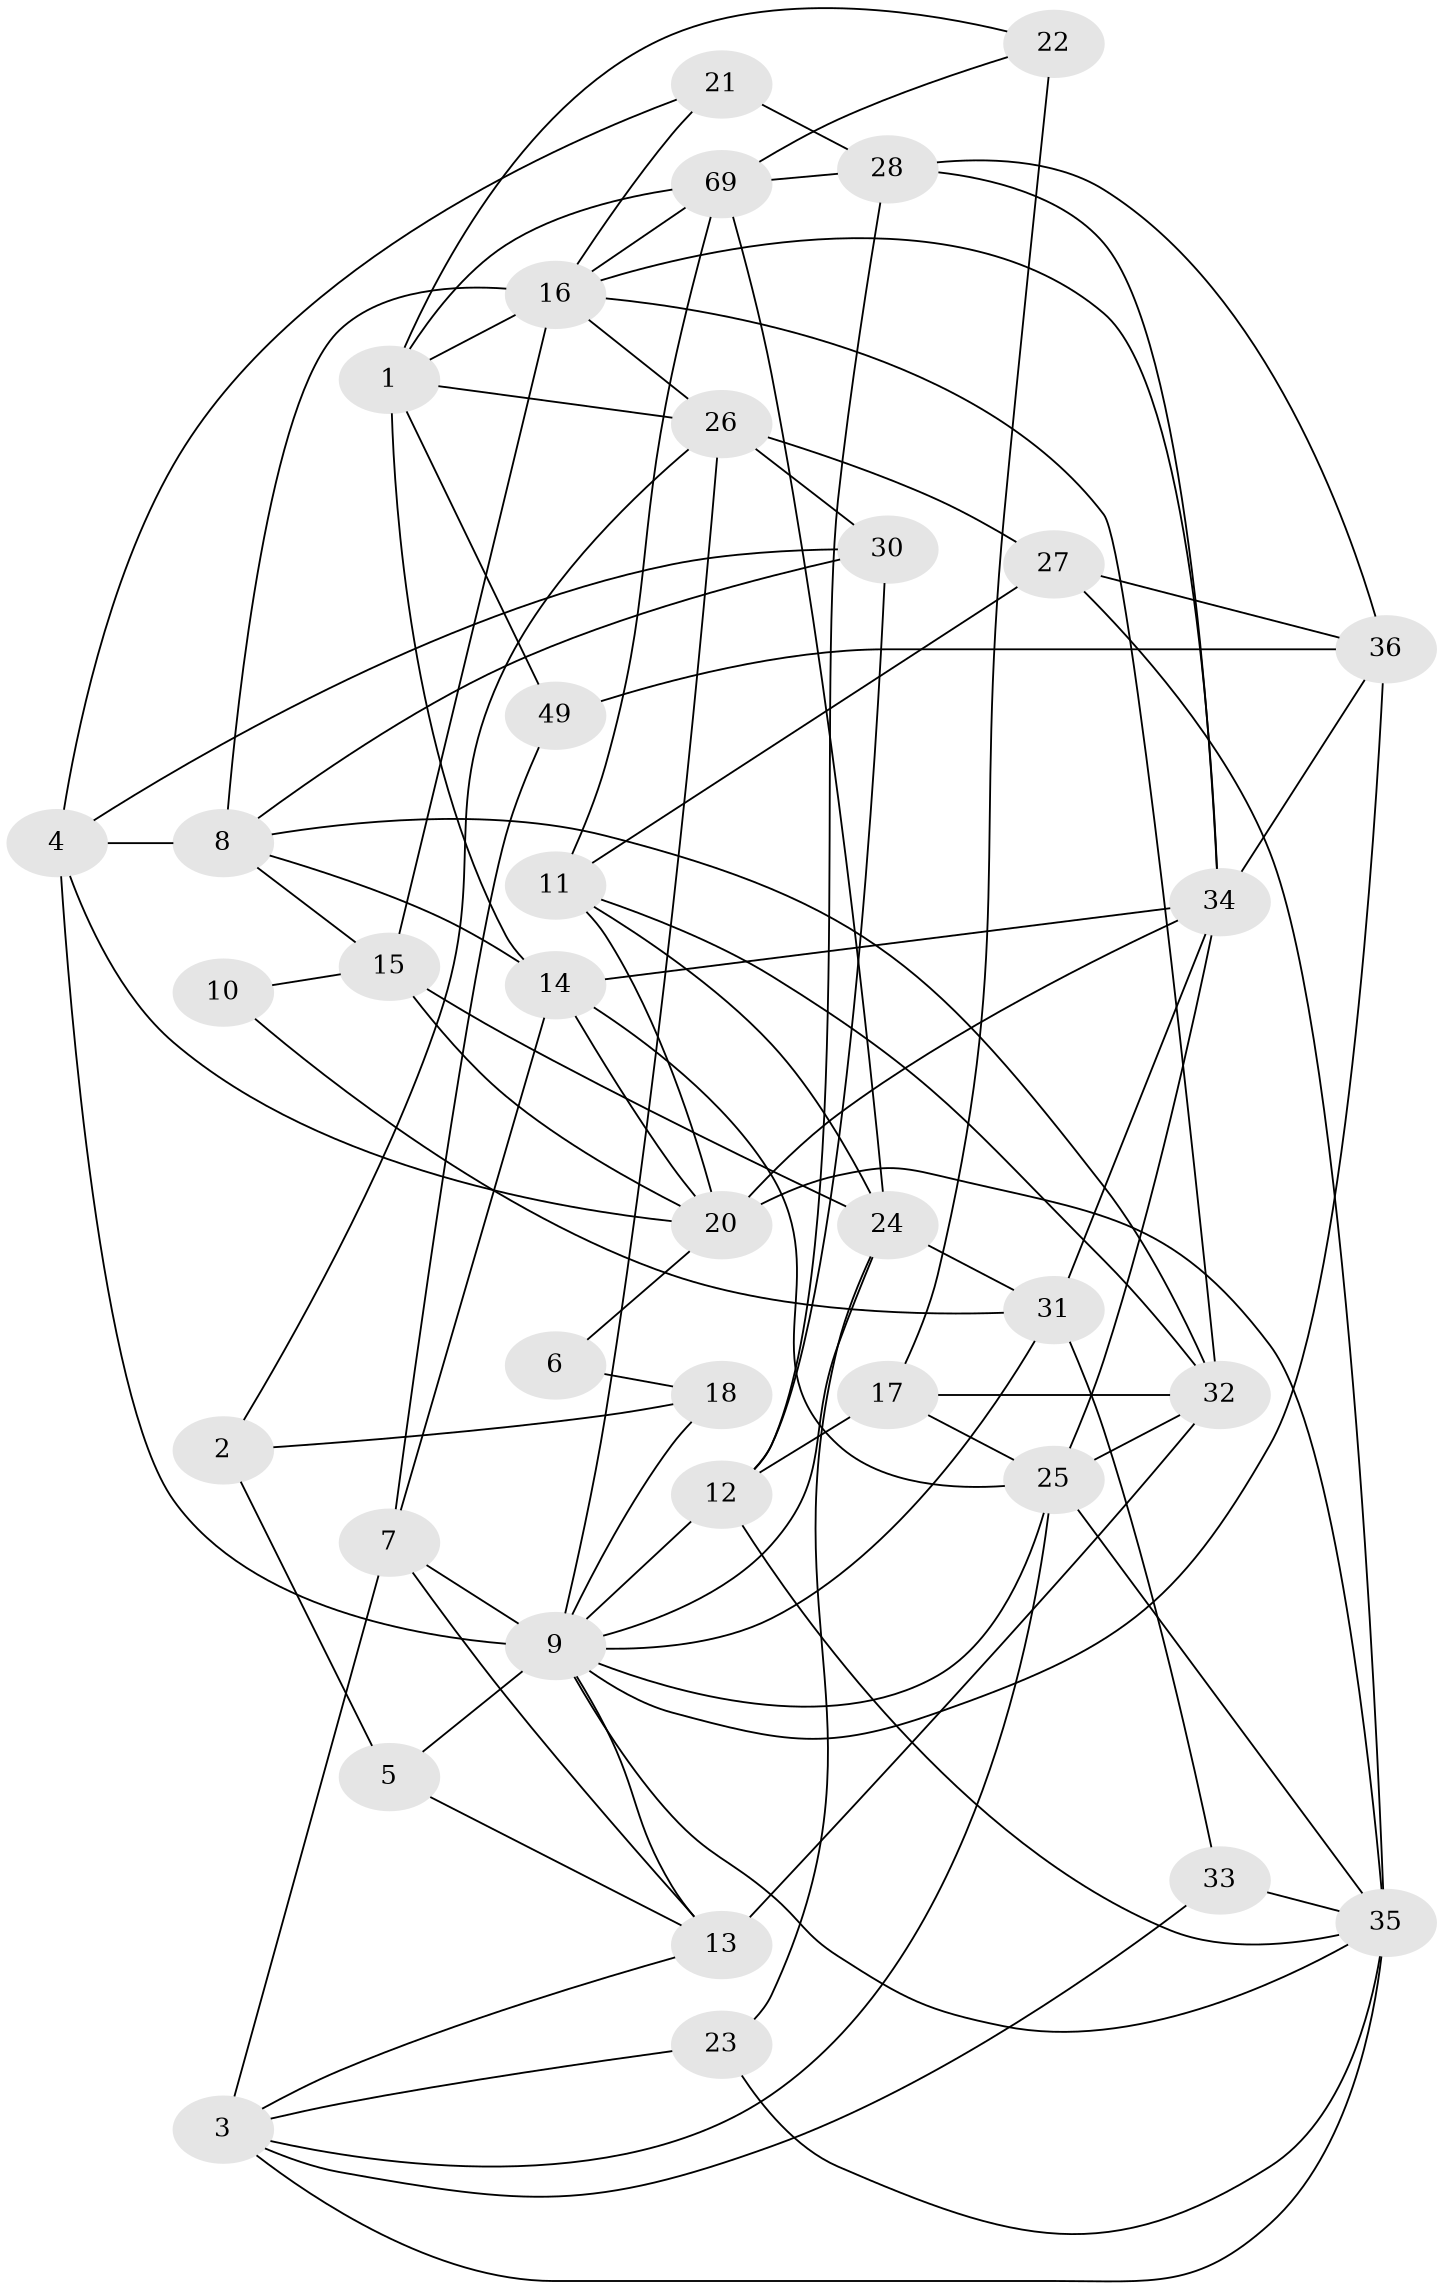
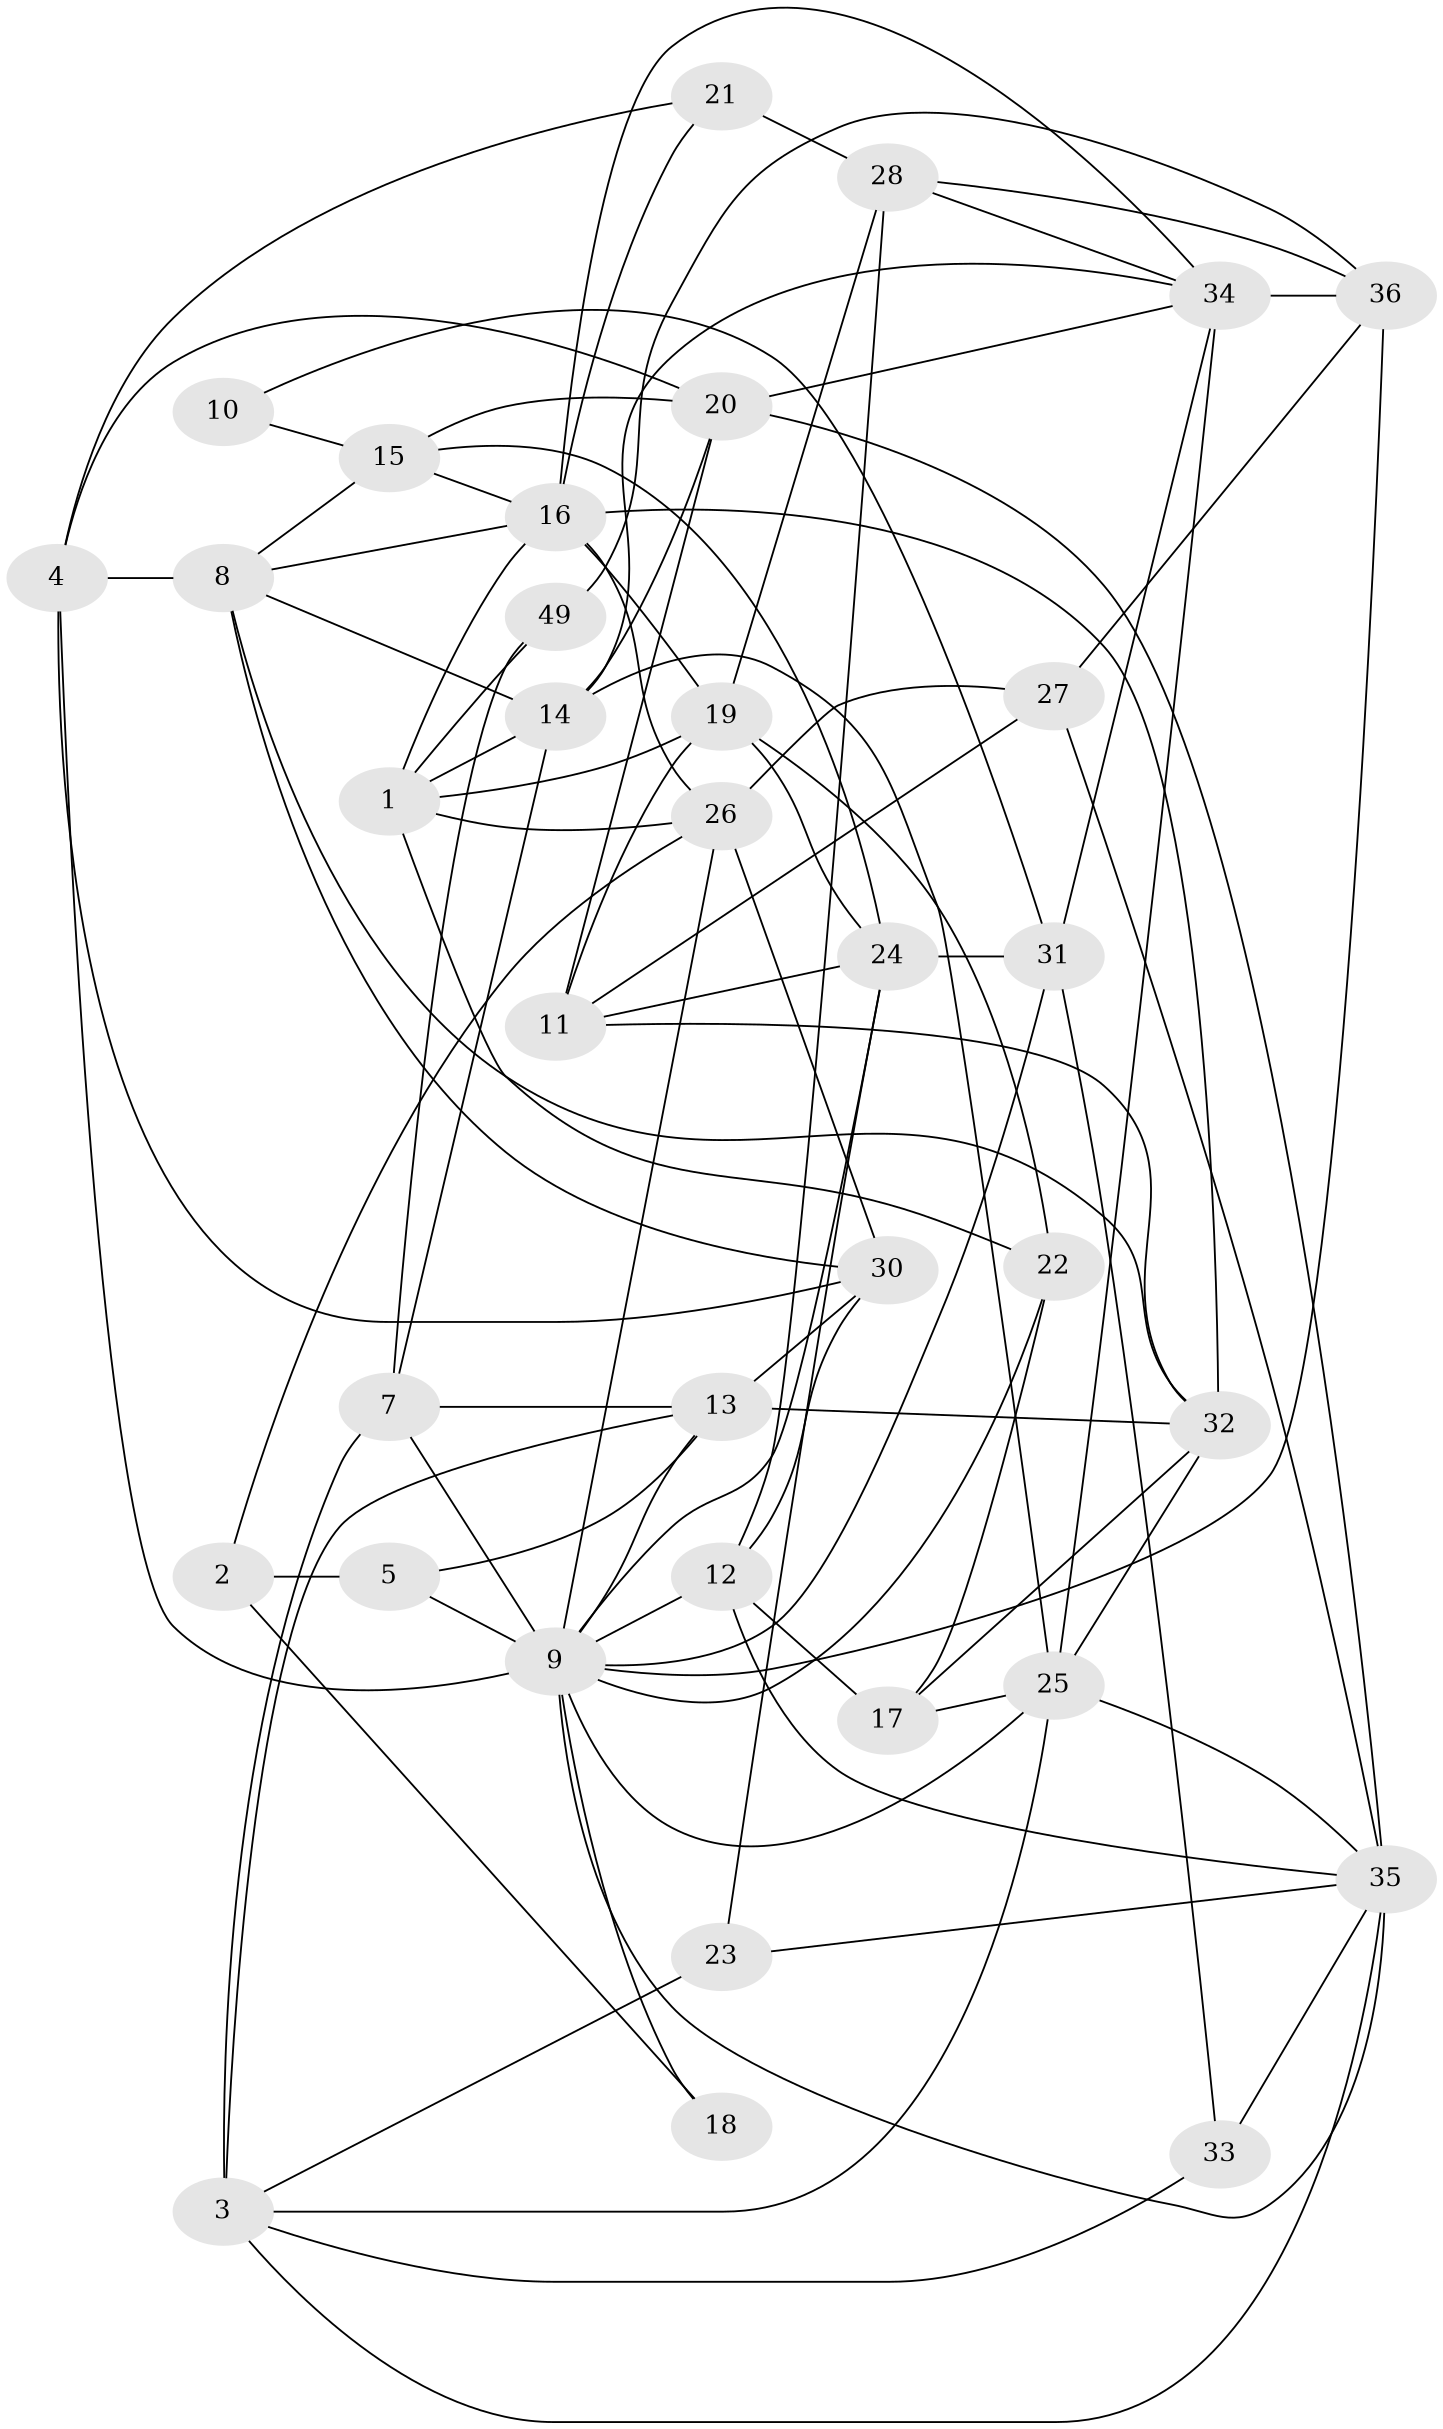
node "69": label "69" -> "19"
edge "30" -- "13": added
node "6": removed
edge "22" -- "9": added
